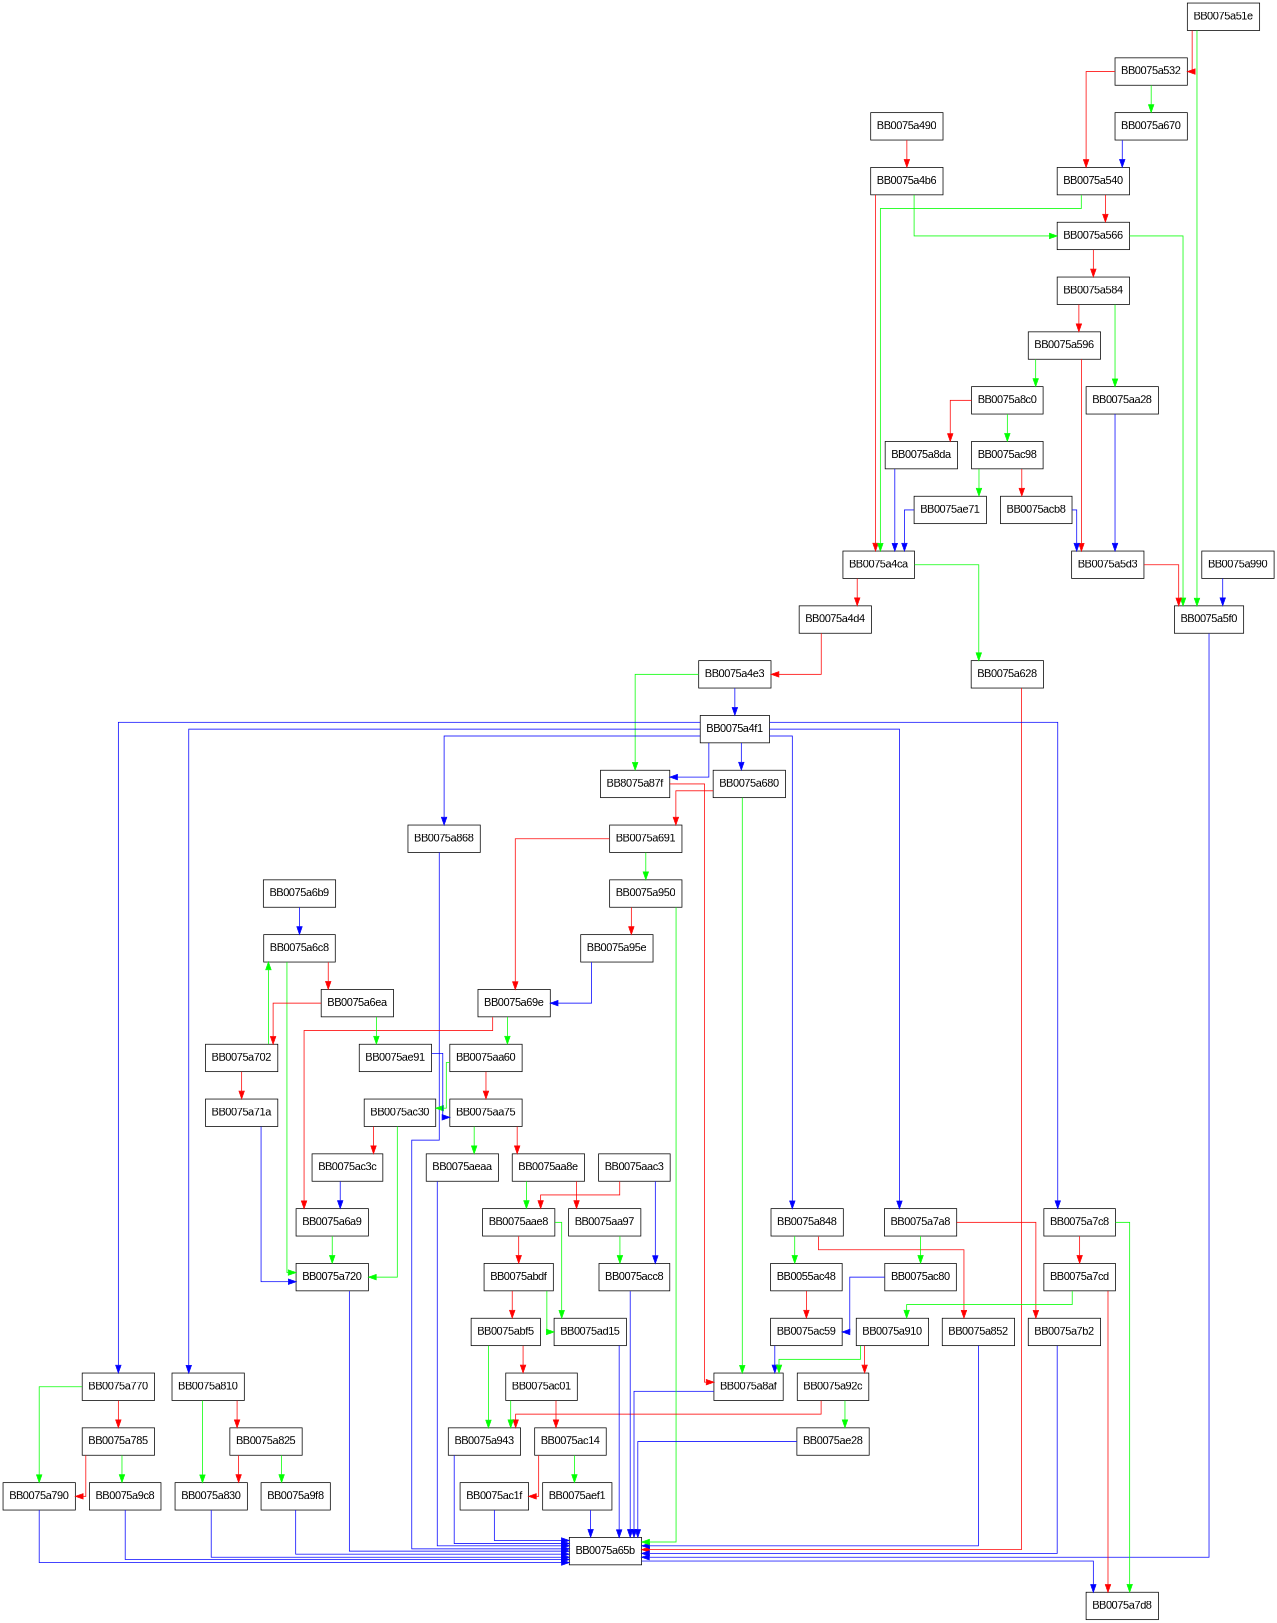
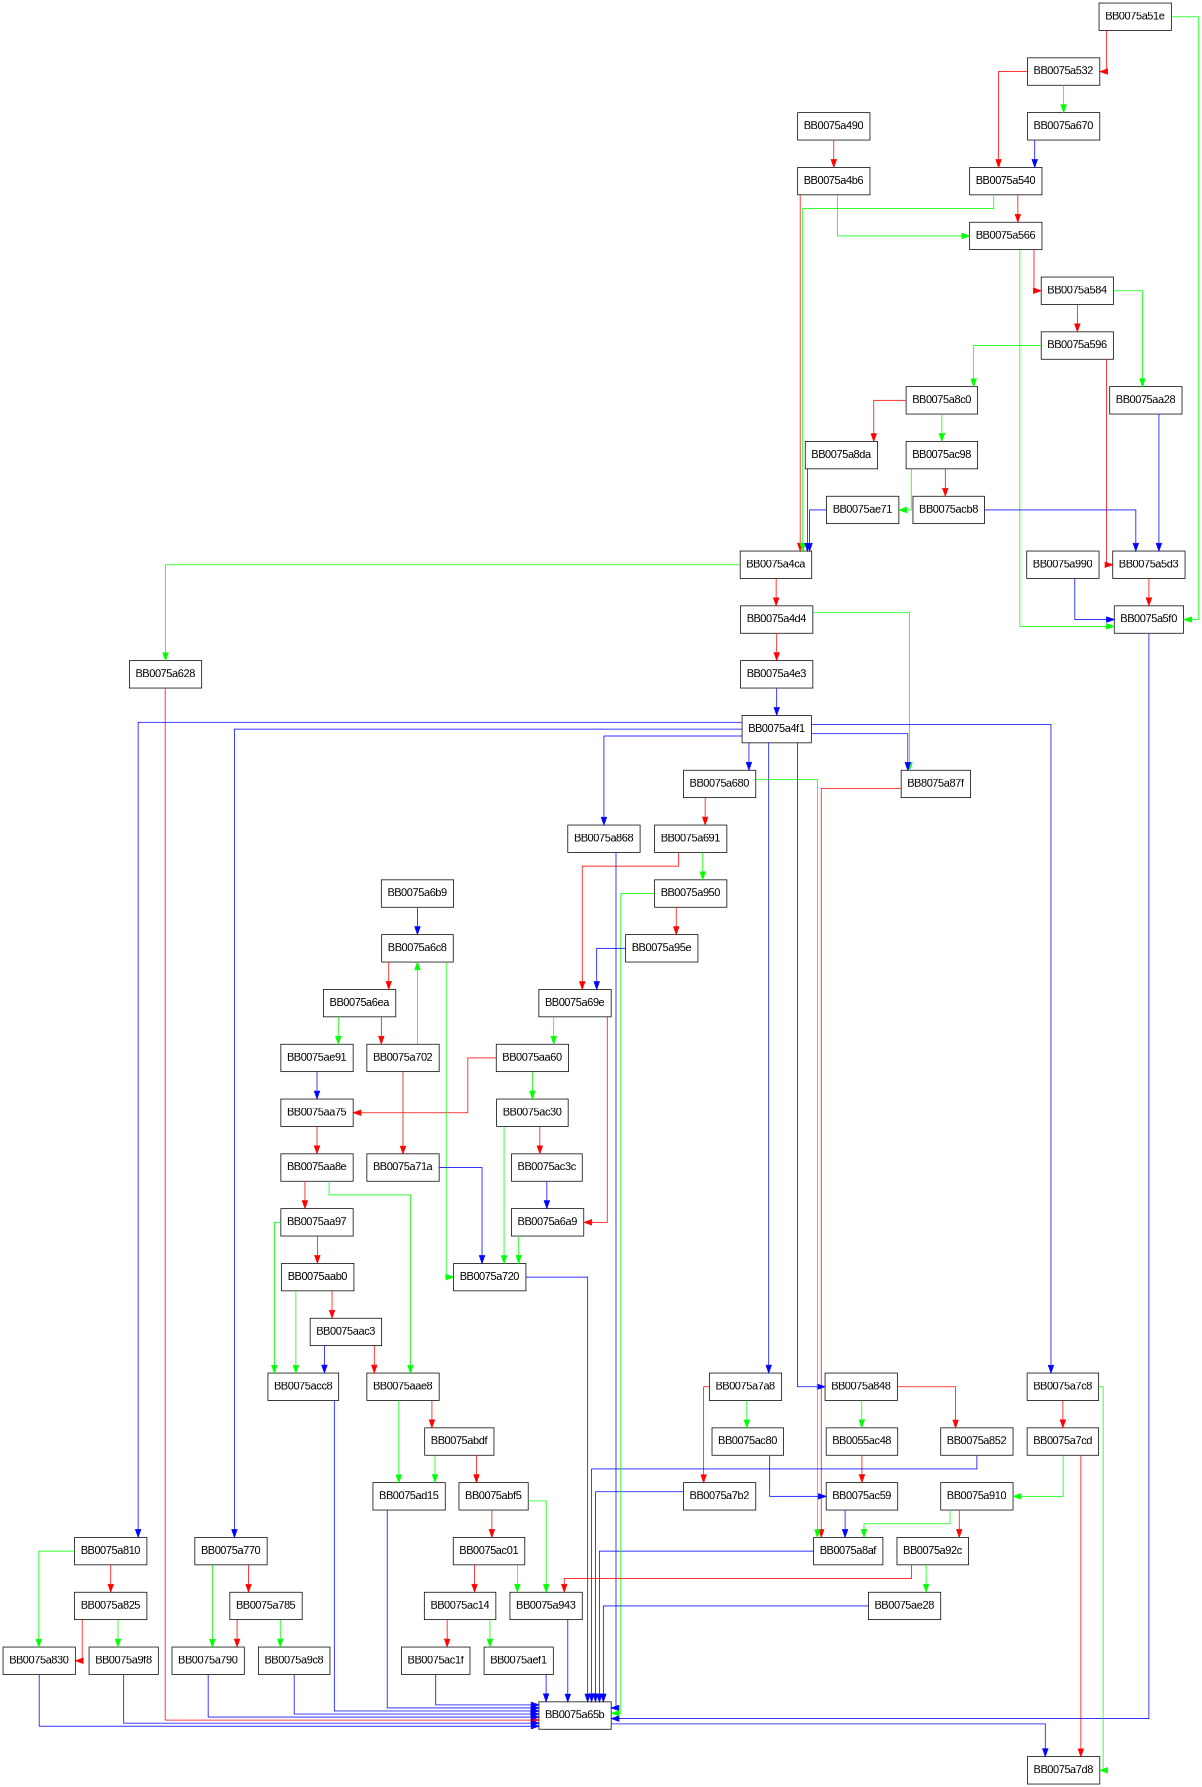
edge "BB0075a4e3" -> "BB8075a87f": now "BB0075a4d4" -> "BB8075a87f"
node "BB0075aeaa": removed
node "BB0075aab0": added
